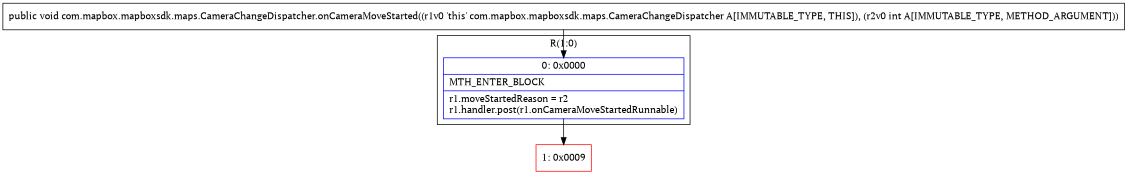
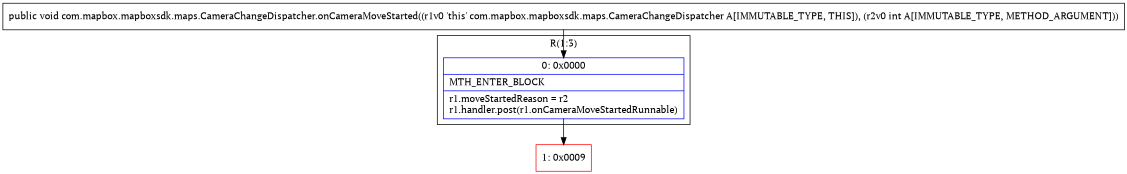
cluster "R(1:0)": label "R(1:0)" -> "R(1:3)"
